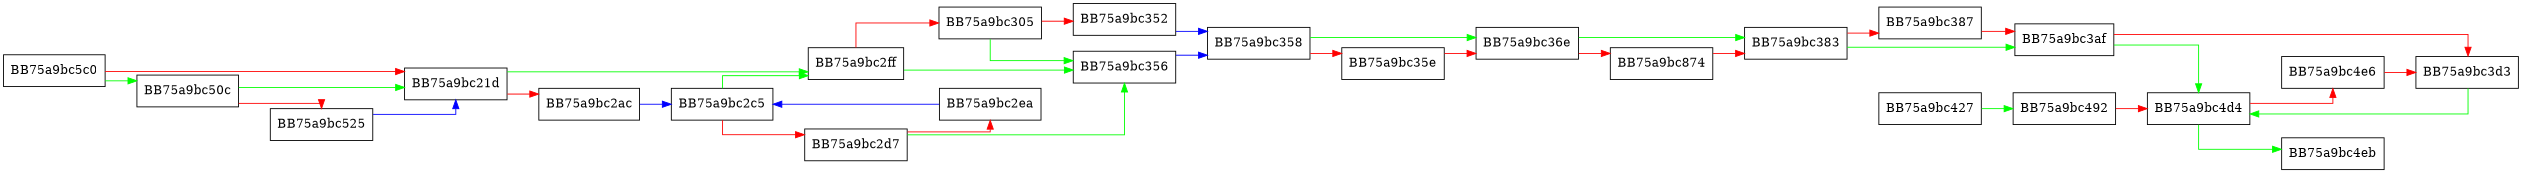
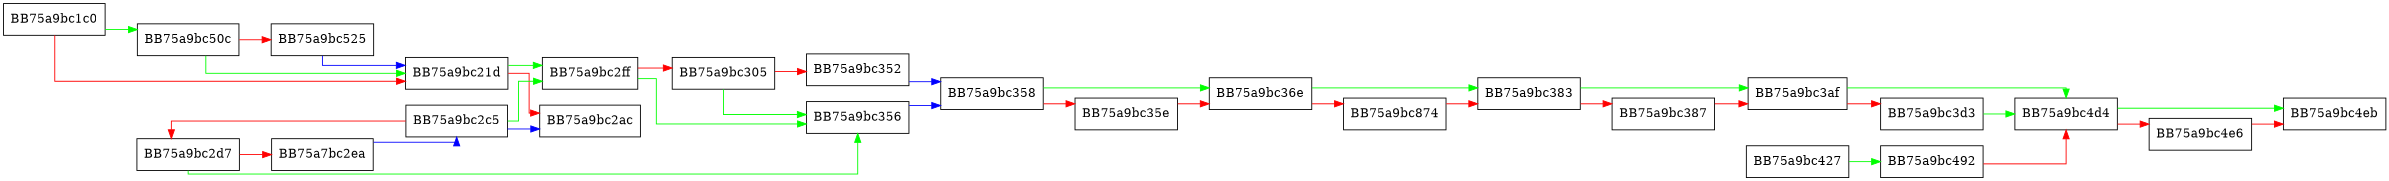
node "BB75a9bc5c0": label "BB75a9bc5c0" -> "BB75a9bc1c0"
edge "BB75a9bc4e6" -> "BB75a9bc3d3": now "BB75a9bc4e6" -> "BB75a9bc4eb"
edge "BB75a9bc2ac" -> "BB75a9bc2c5": reversed
node "BB75a9bc2ea": label "BB75a9bc2ea" -> "BB75a7bc2ea"
